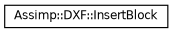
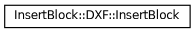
node "Assimp::DXF::InsertBlock": label "Assimp::DXF::InsertBlock" -> "InsertBlock::DXF::InsertBlock"
